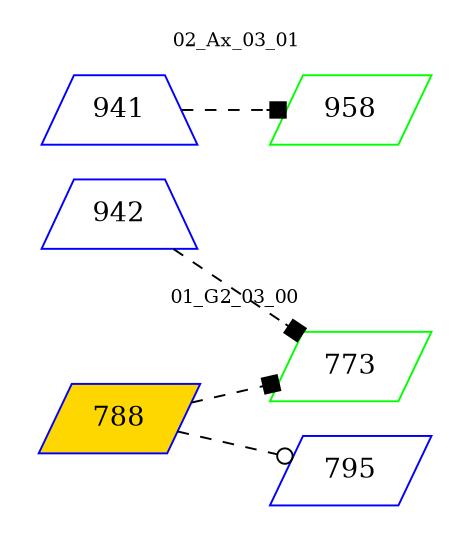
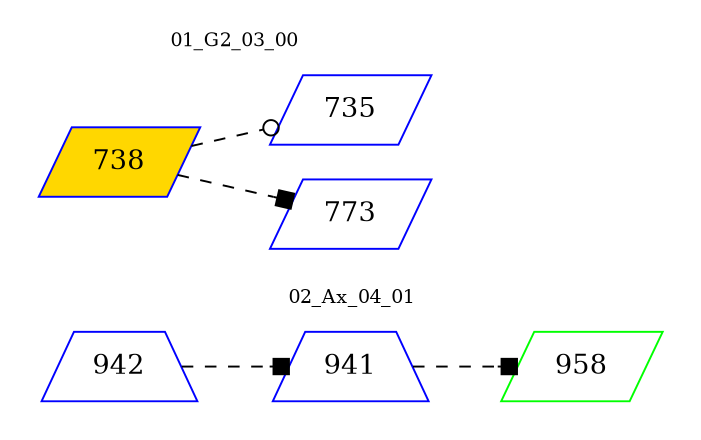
cluster "02_Ax_03_01": label "02_Ax_03_01" -> "02_Ax_04_01"
edge "942" -> "773": now "942" -> "941"
node "773": color green -> blue
node "788": label "788" -> "738"
node "795": label "795" -> "735"
